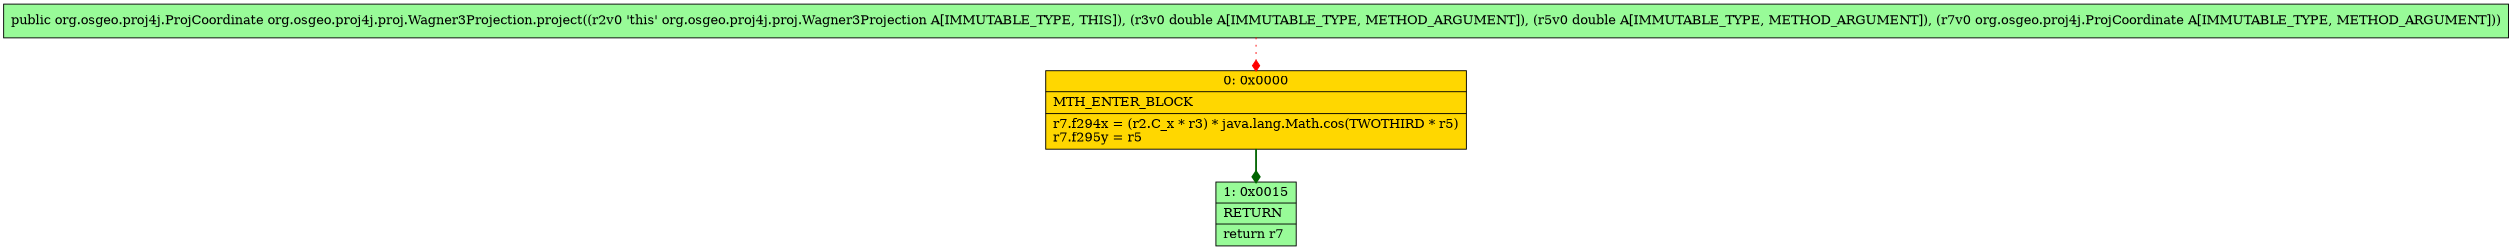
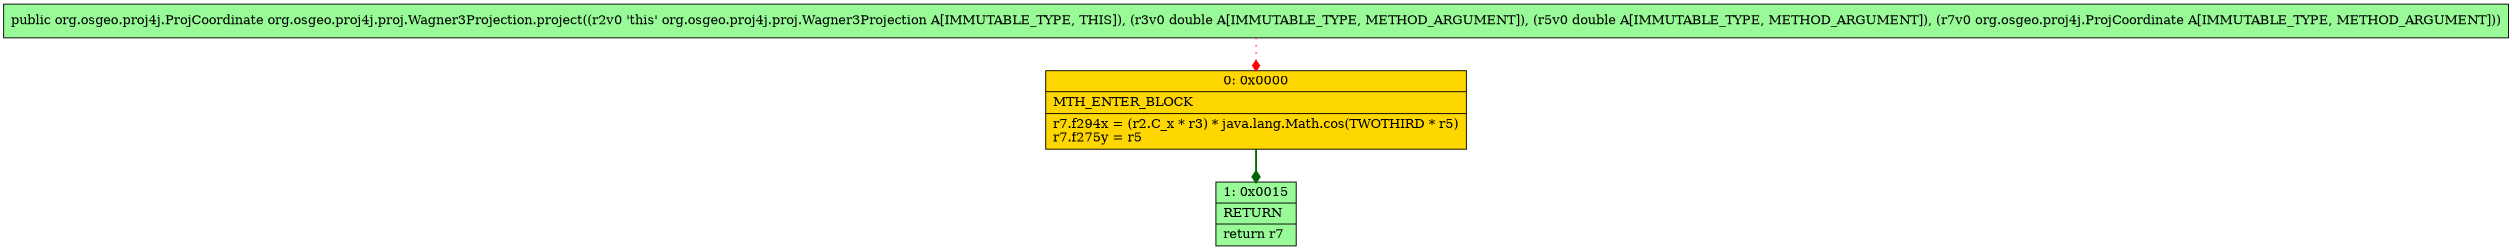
node "0: 0x0000": text "r7.f295y = r5" -> "r7.f275y = r5"
